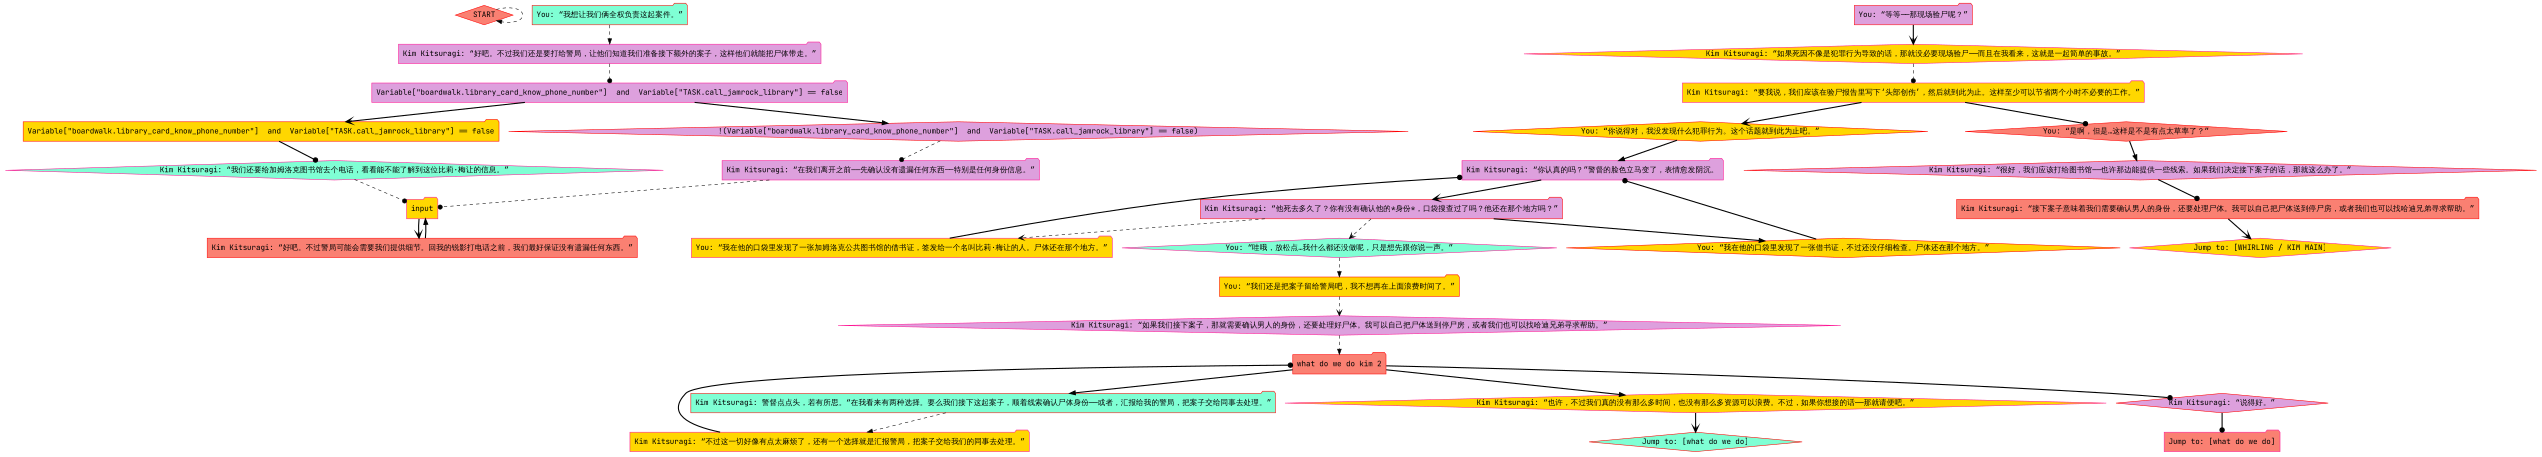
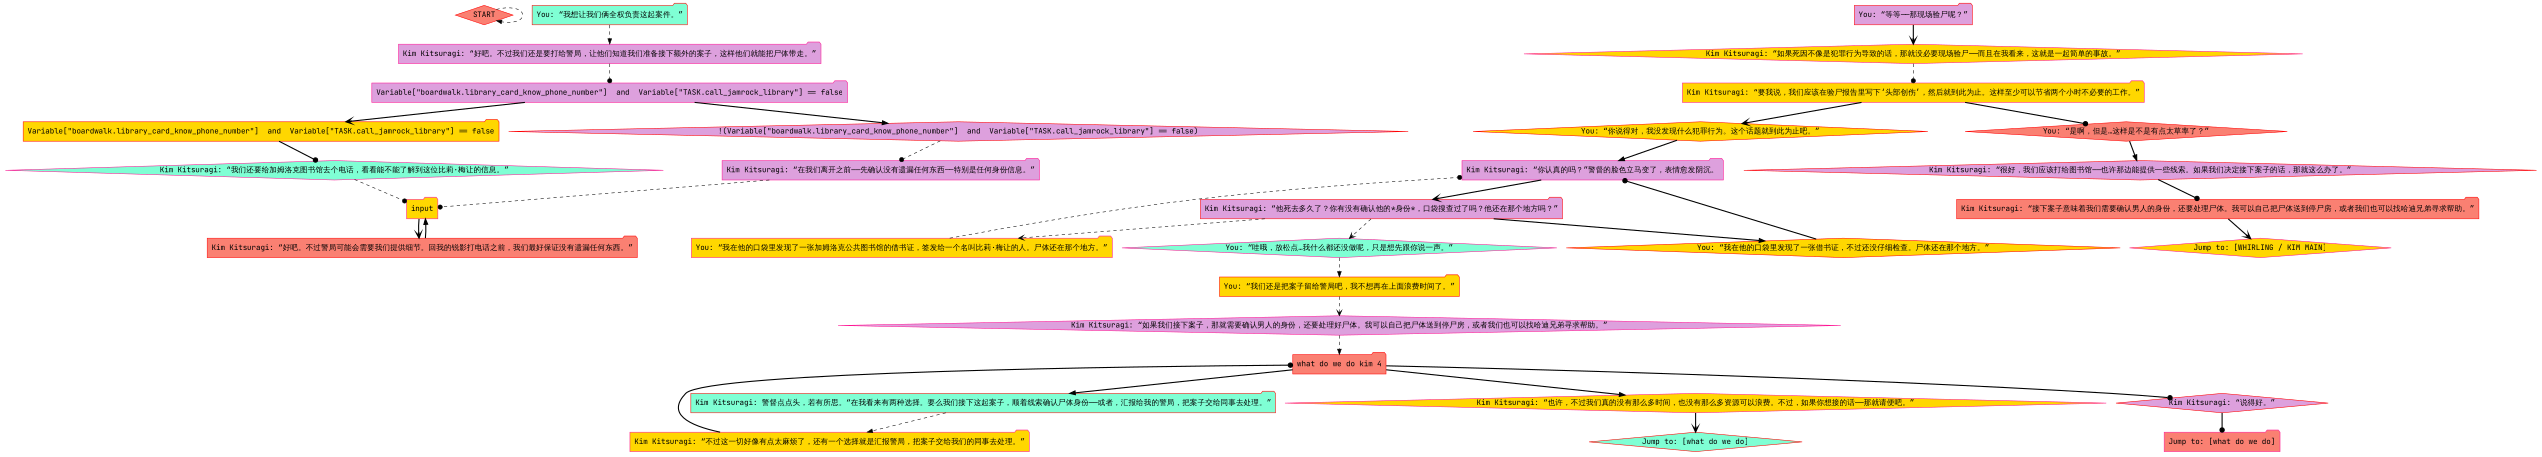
edge "You: “我在他的口袋里发现了一张加姆洛克公共图书馆的借书证，签发给一个名叫比莉·梅让的人。尸体还在那个地方。”" -> "Kim Kitsuragi: “你认真的吗？”警督的脸色立马变了，表情愈发阴沉。": style bold -> dashed
node "what do we do kim 2": label "what do we do kim 2" -> "what do we do kim 4"
